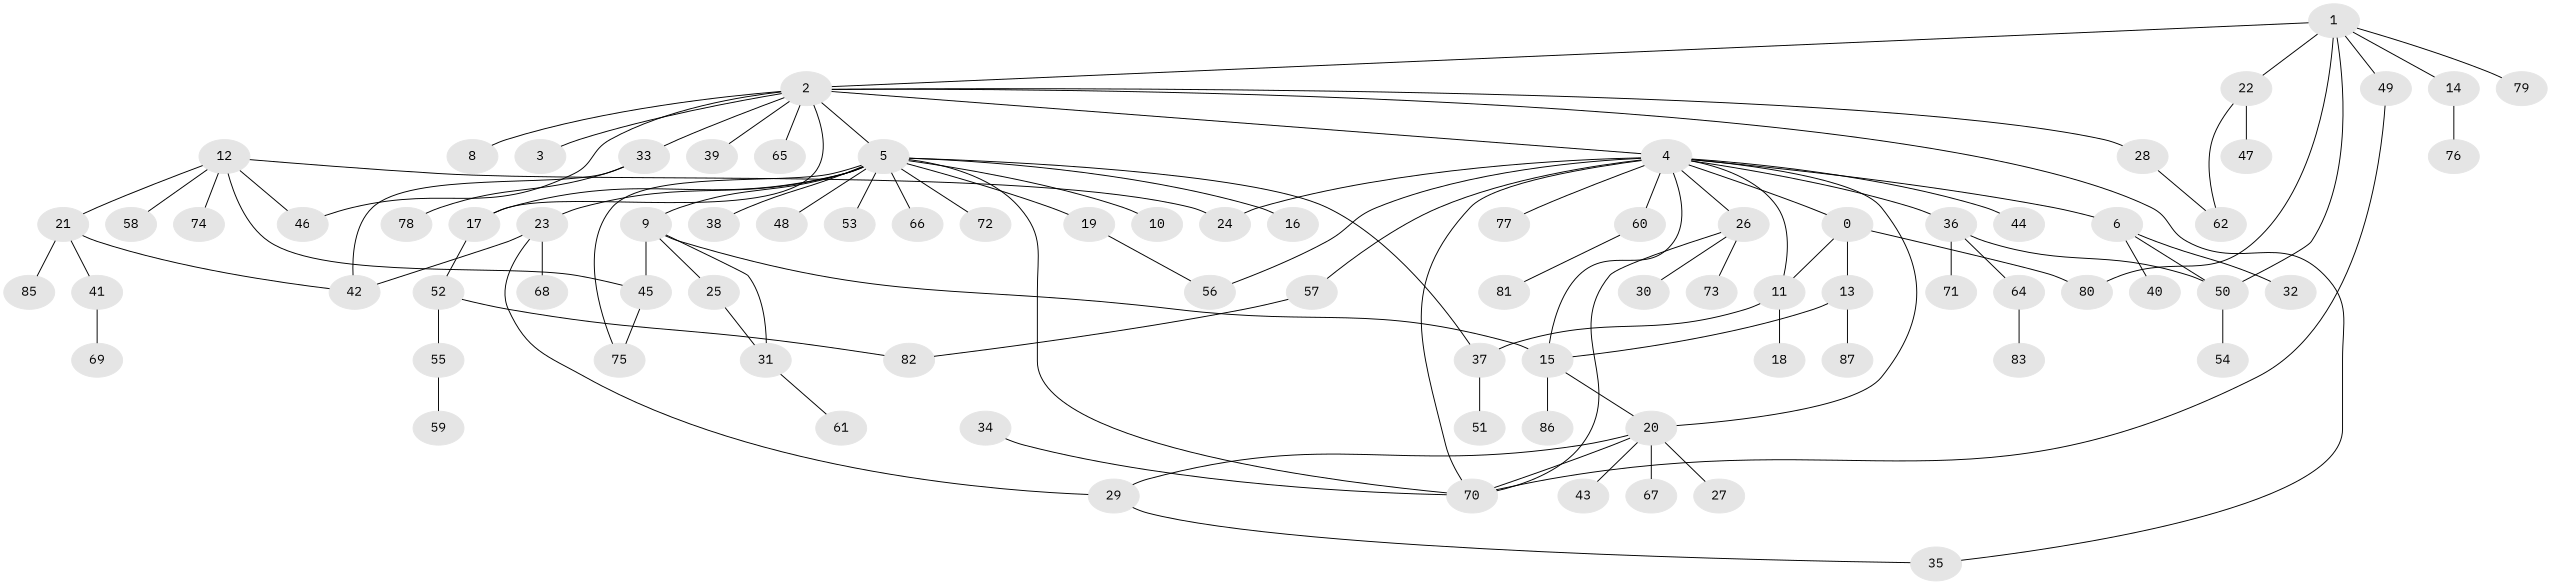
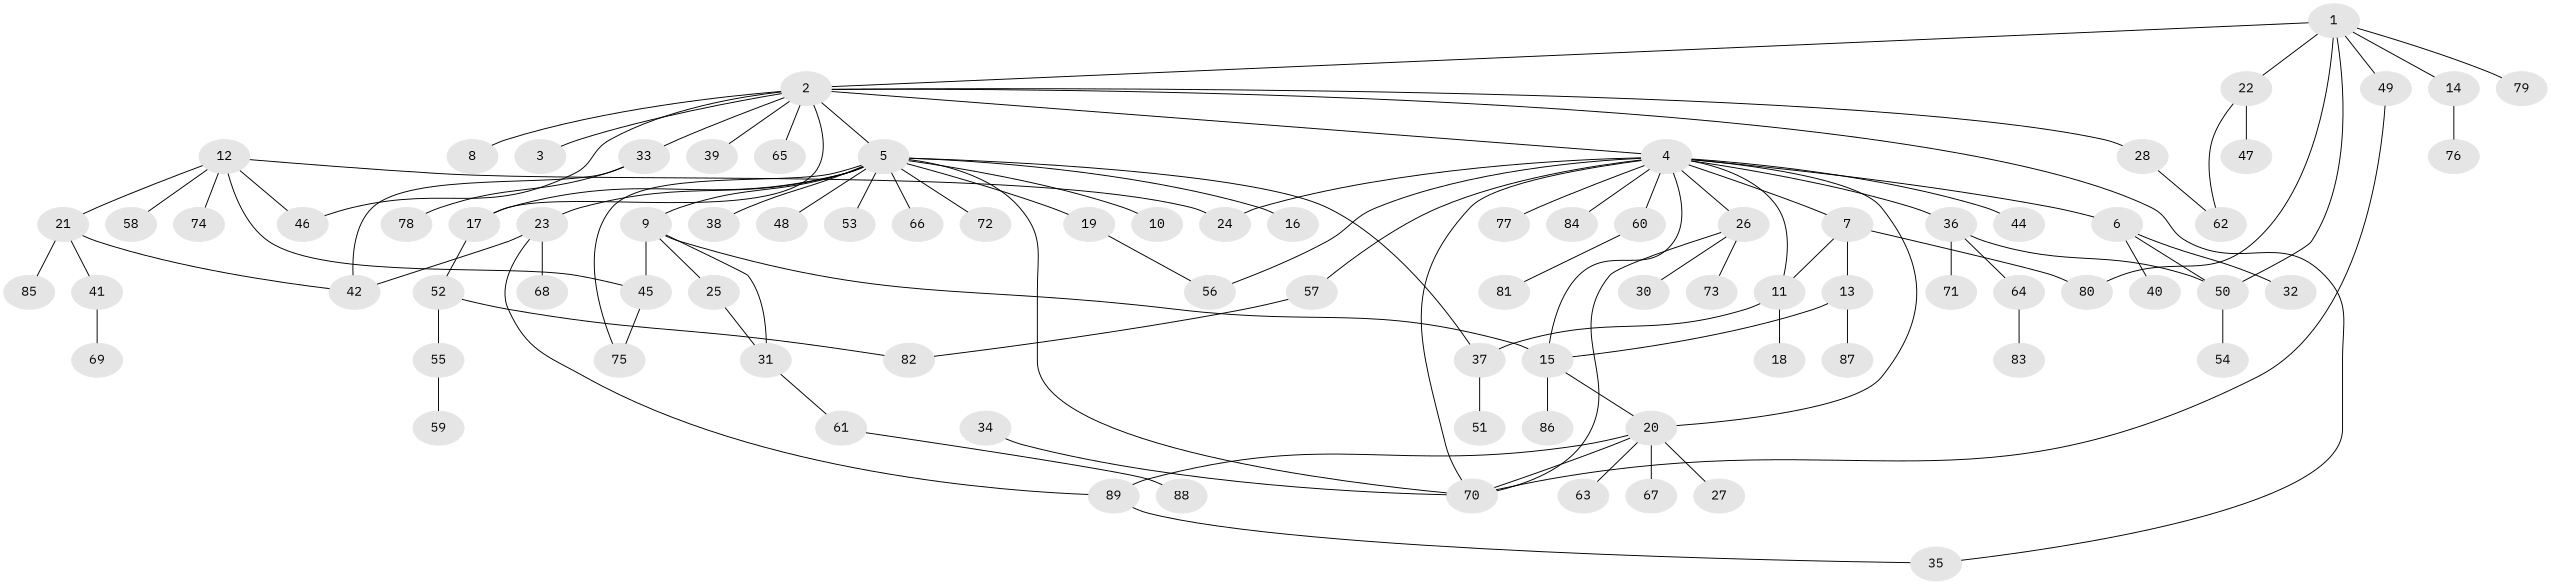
node "84": added
node "0": label "0" -> "7"
node "29": label "29" -> "89"
node "88": added
node "43": label "43" -> "63"
